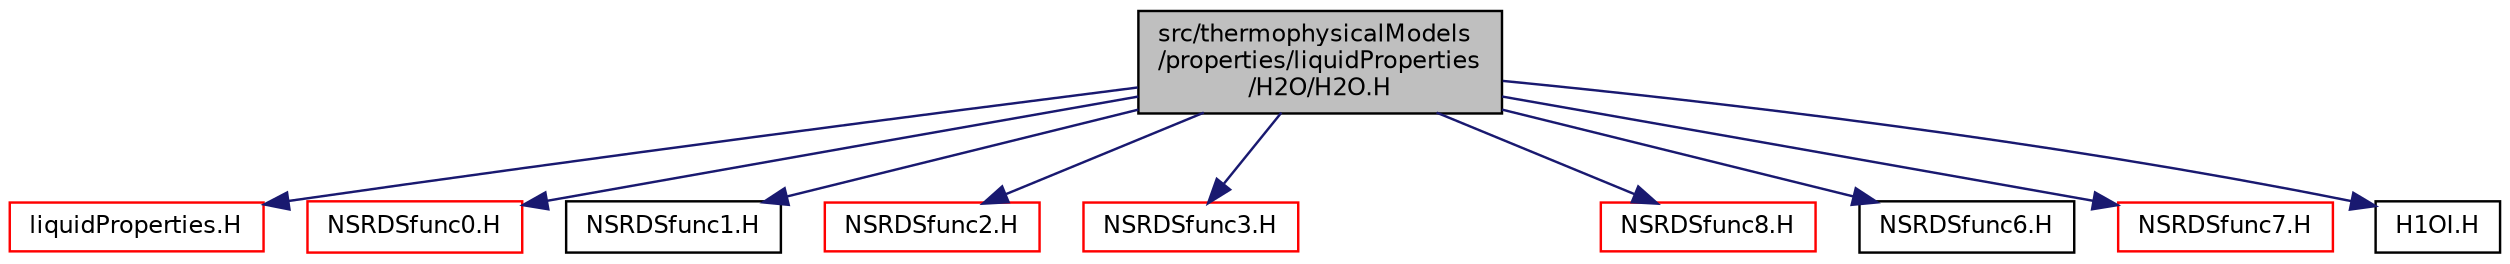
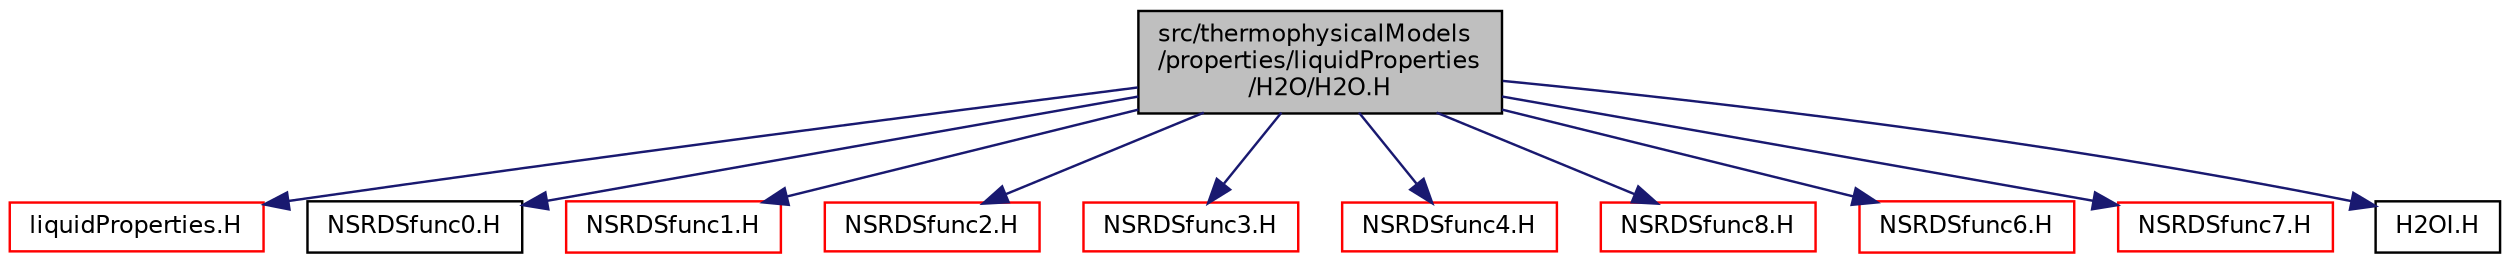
node "NSRDSfunc0.H": color red -> black
node "NSRDSfunc1.H": color black -> red
node "NSRDSfunc4.H": added
node "NSRDSfunc6.H": color black -> red
node "H1OI.H": label "H1OI.H" -> "H2OI.H"
